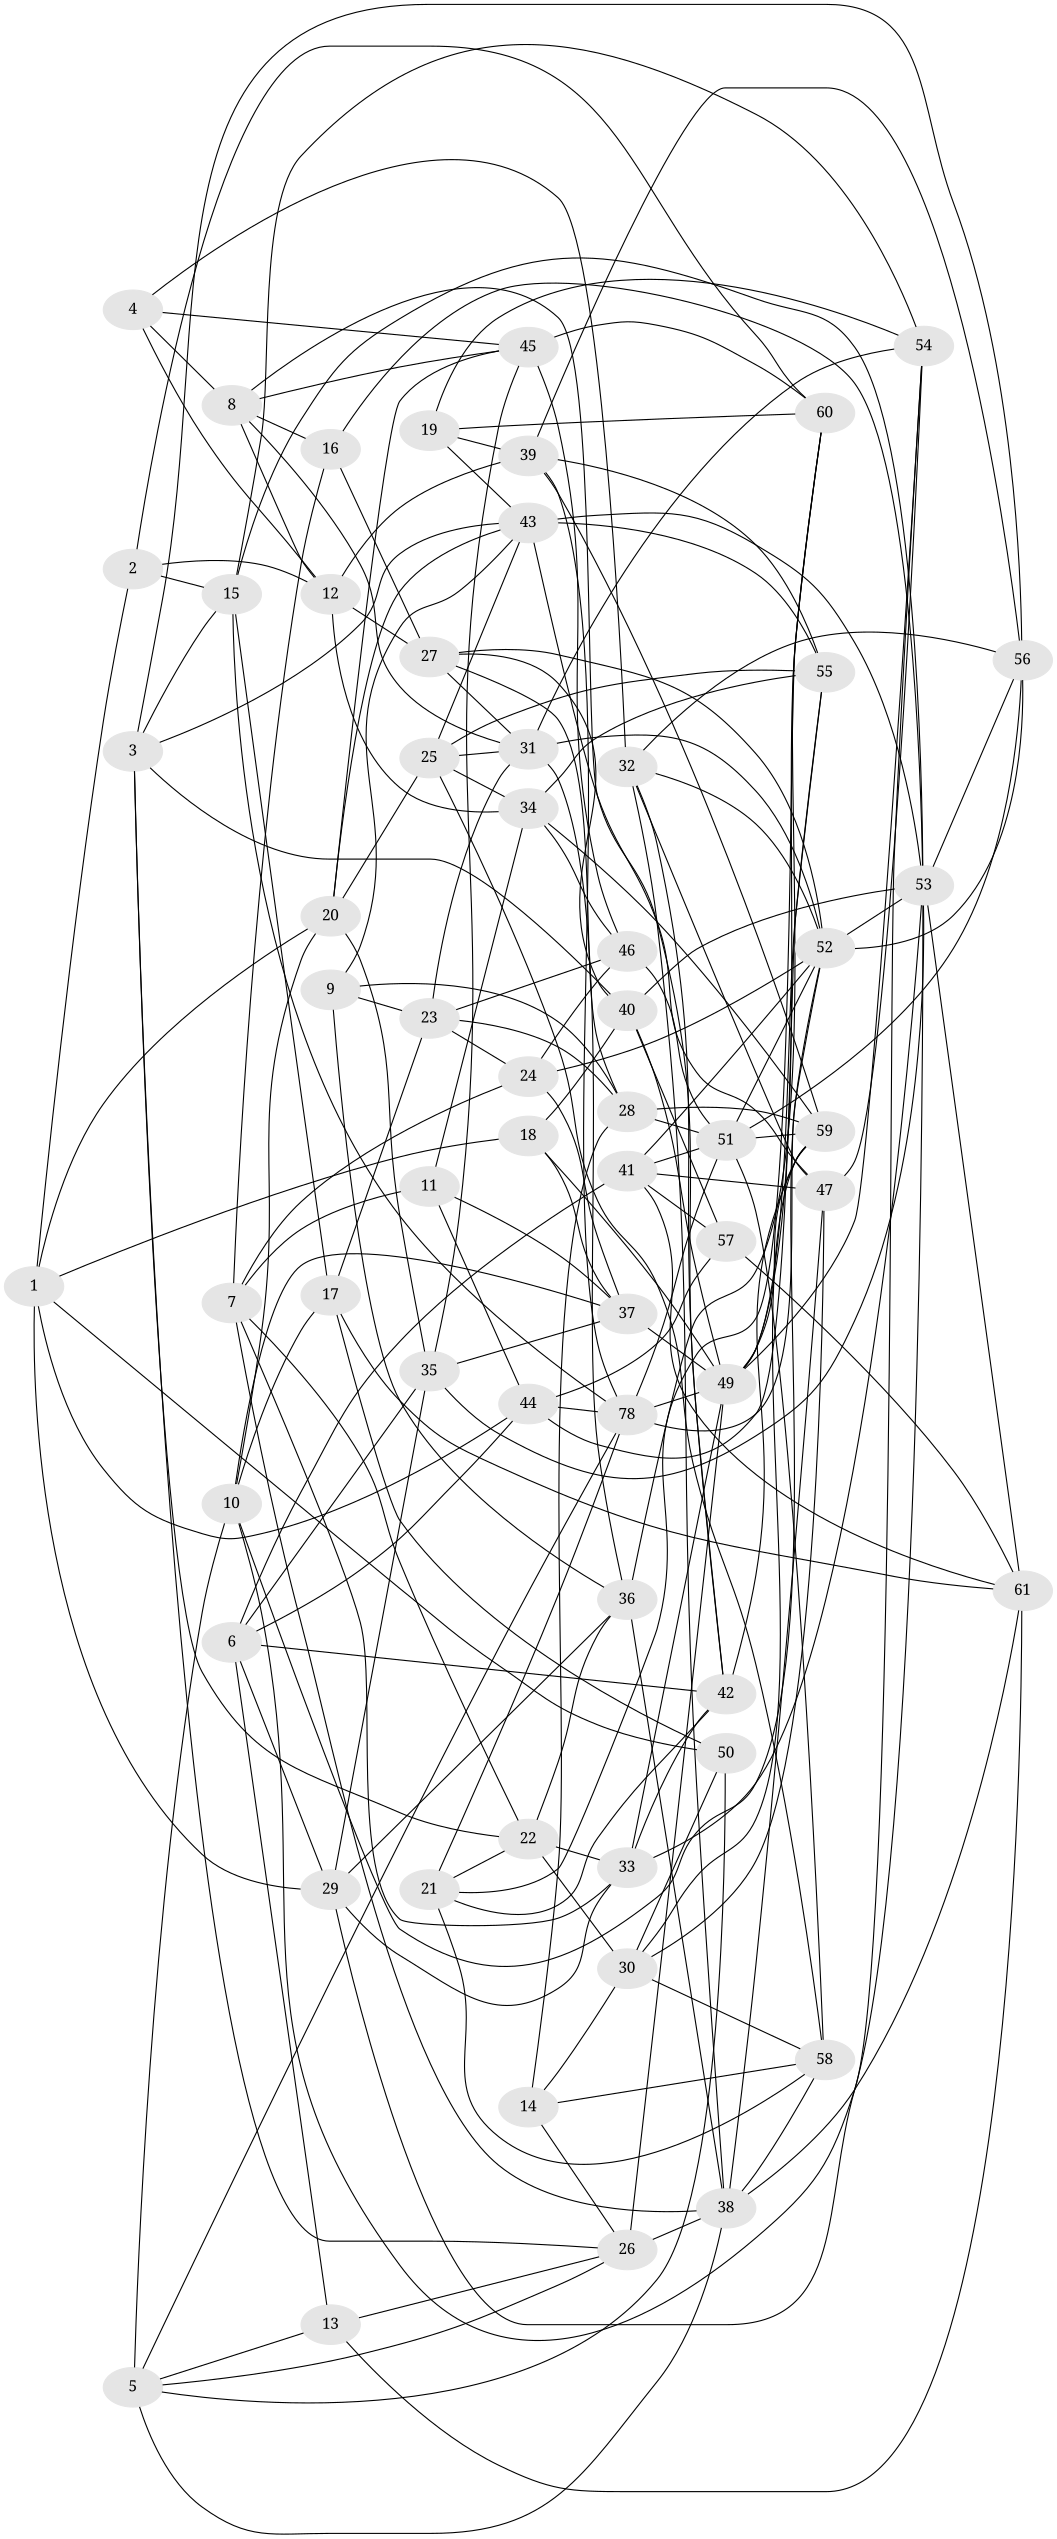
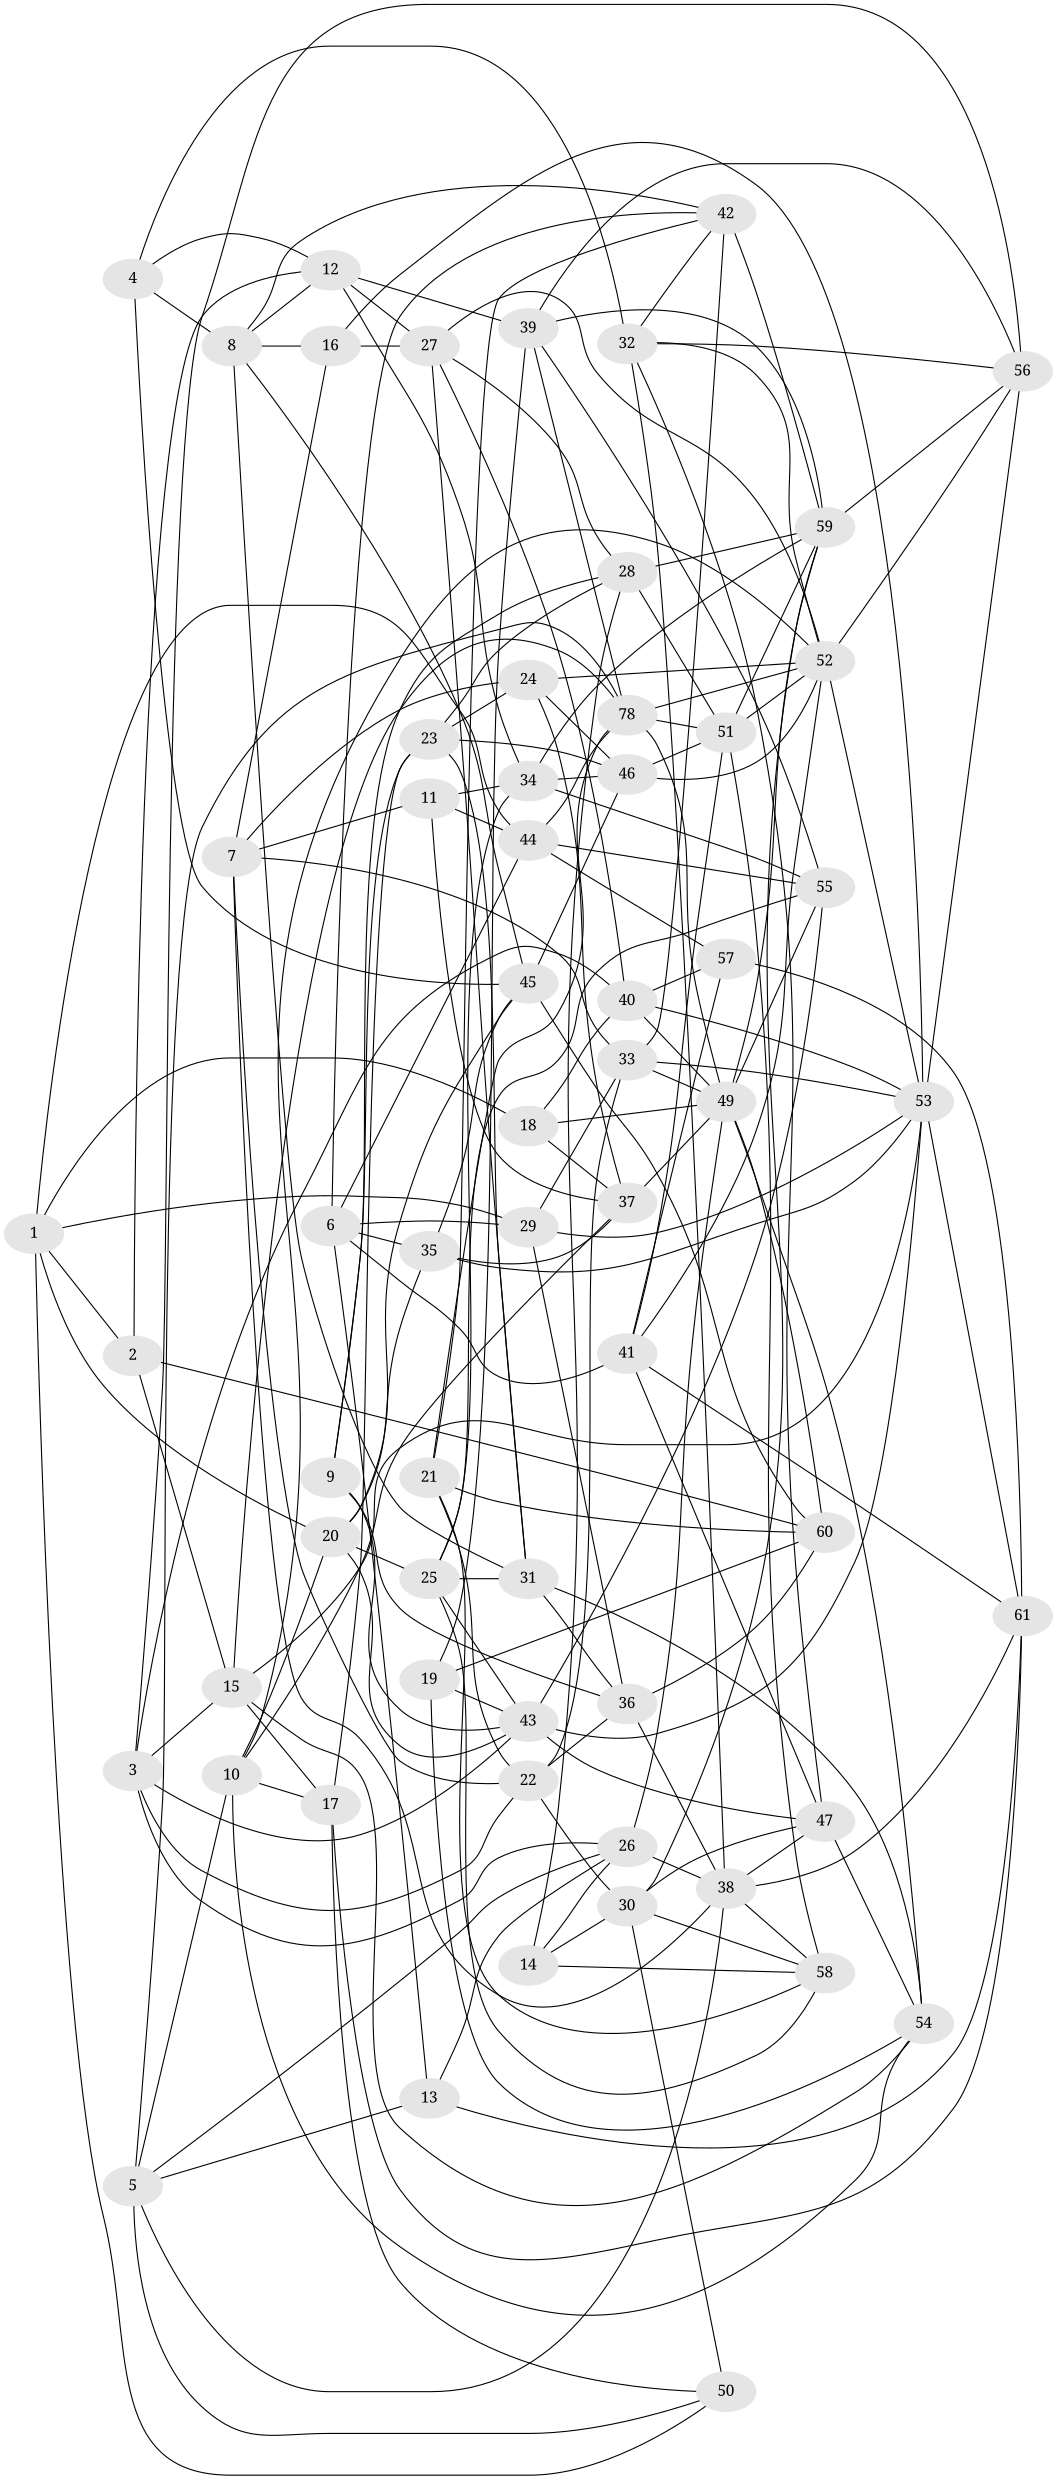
edge "31" -- "52": now "46" -- "52"
edge "56" -- "51": now "56" -- "59"
edge "35" -- "29": removed
